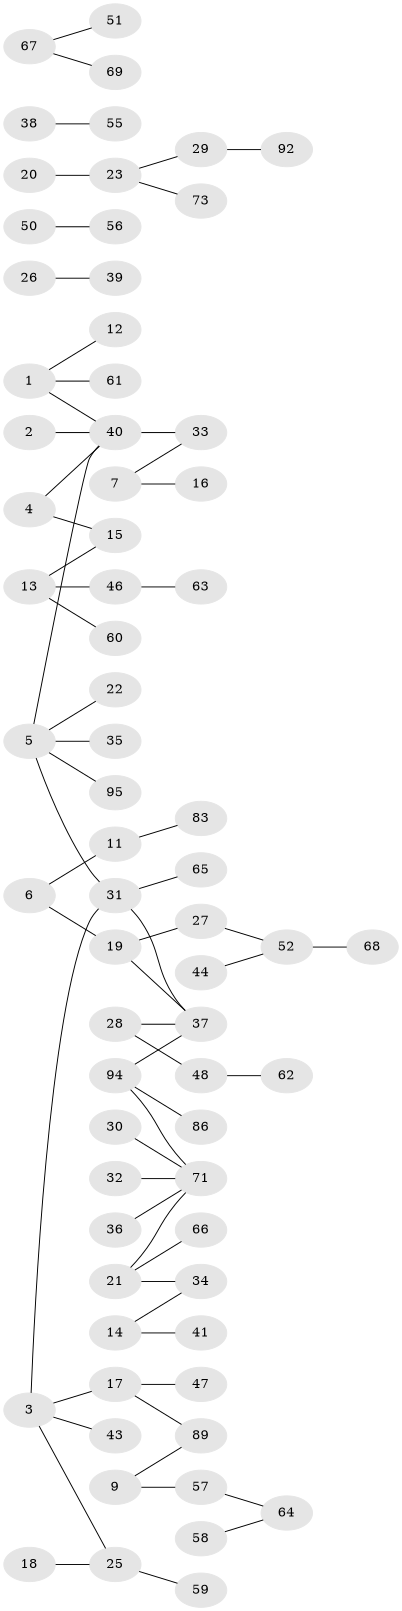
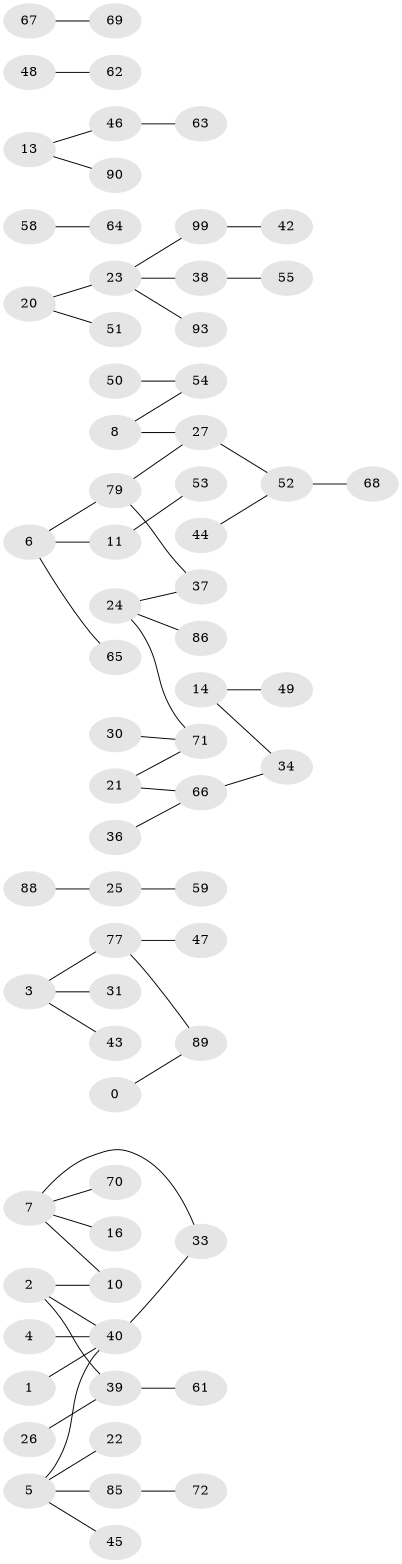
edge "51" -- "67": now "51" -- "20"
node "29": label "29" -> "99"
node "92": label "92" -> "42"
node "73": label "73" -> "93"
node "56": label "56" -> "54"
edge "23" -- "38": added
node "12": removed
edge "1" -- "61": now "39" -- "61"
node "8": added
node "15": removed
node "60": label "60" -> "90"
node "35": label "35" -> "85"
node "95": label "95" -> "45"
node "83": label "83" -> "53"
edge "5" -- "31": removed
edge "65" -- "31": now "65" -- "6"
node "19": label "19" -> "79"
edge "31" -- "37": removed
node "28": removed
node "94": label "94" -> "24"
node "32": removed
node "70": added
edge "71" -- "36": now "66" -- "36"
edge "21" -- "34": now "66" -- "34"
node "10": added
edge "2" -- "39": added
node "41": label "41" -> "49"
node "17": label "17" -> "77"
edge "3" -- "25": removed
node "9": label "9" -> "0"
node "57": removed
node "72": added
node "18": label "18" -> "88"
